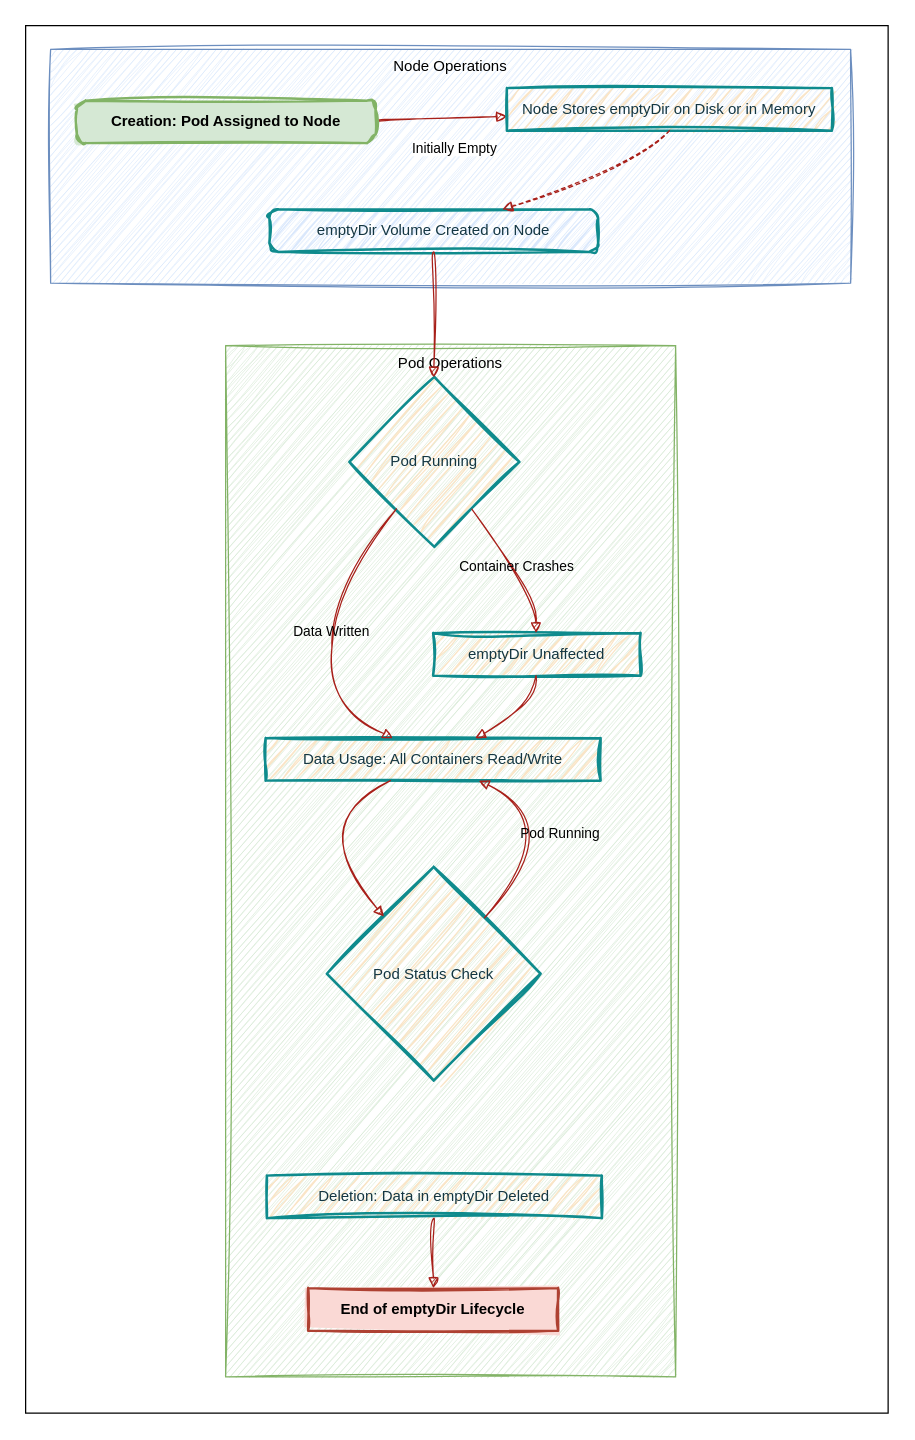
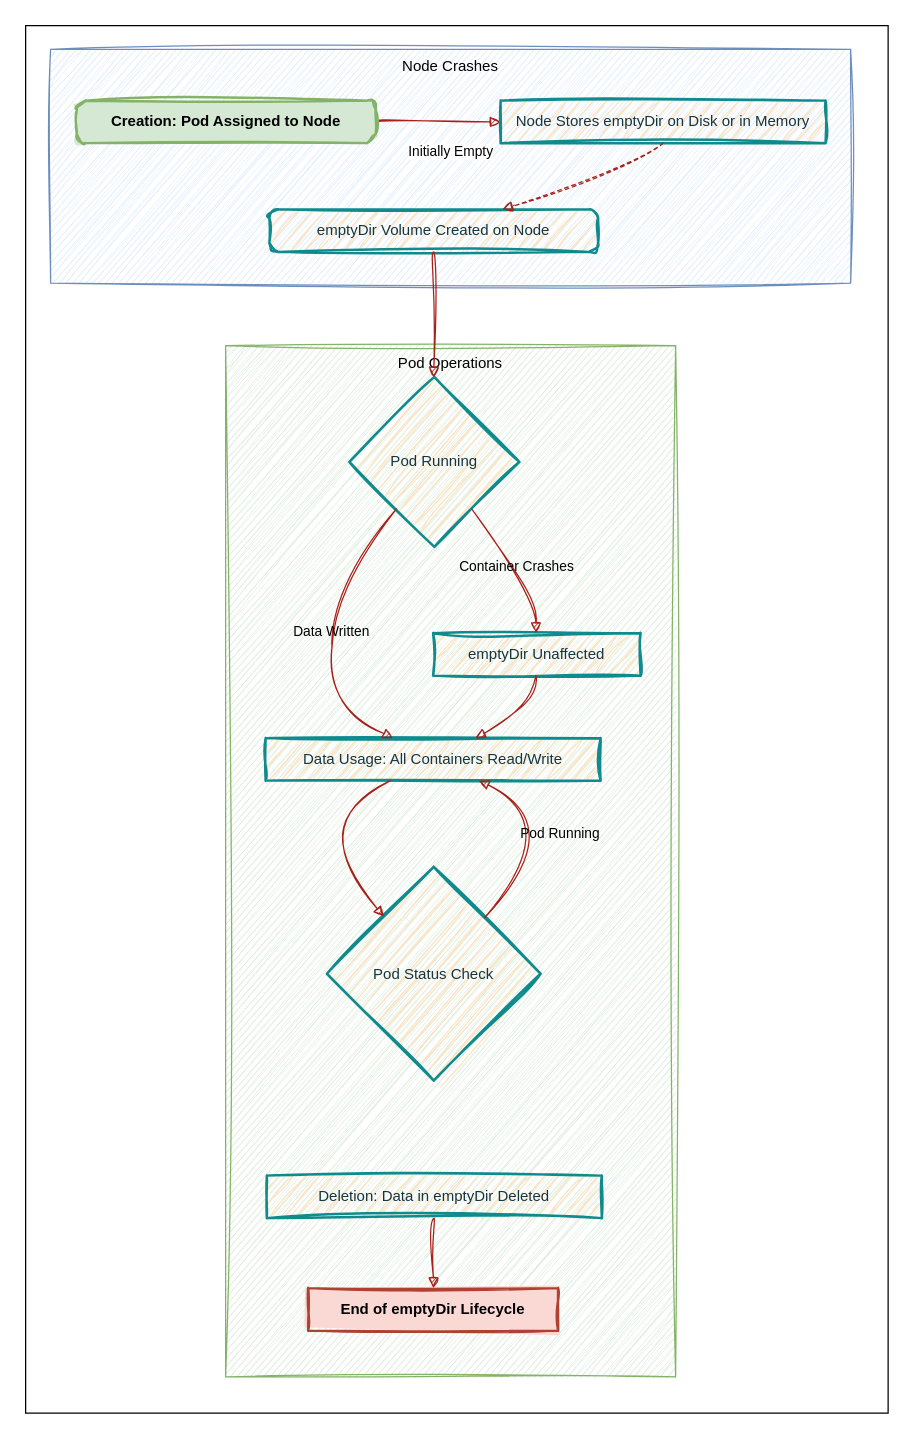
node "Node Operations": label "Node Operations" -> "Node Crashes"
node "Node Stores emptyDir on Disk or in Memory": moved (669, 109) -> (663, 122)
node "emptyDir Volume Created on Node": fillcolor #dae8fc -> #fae5c7
